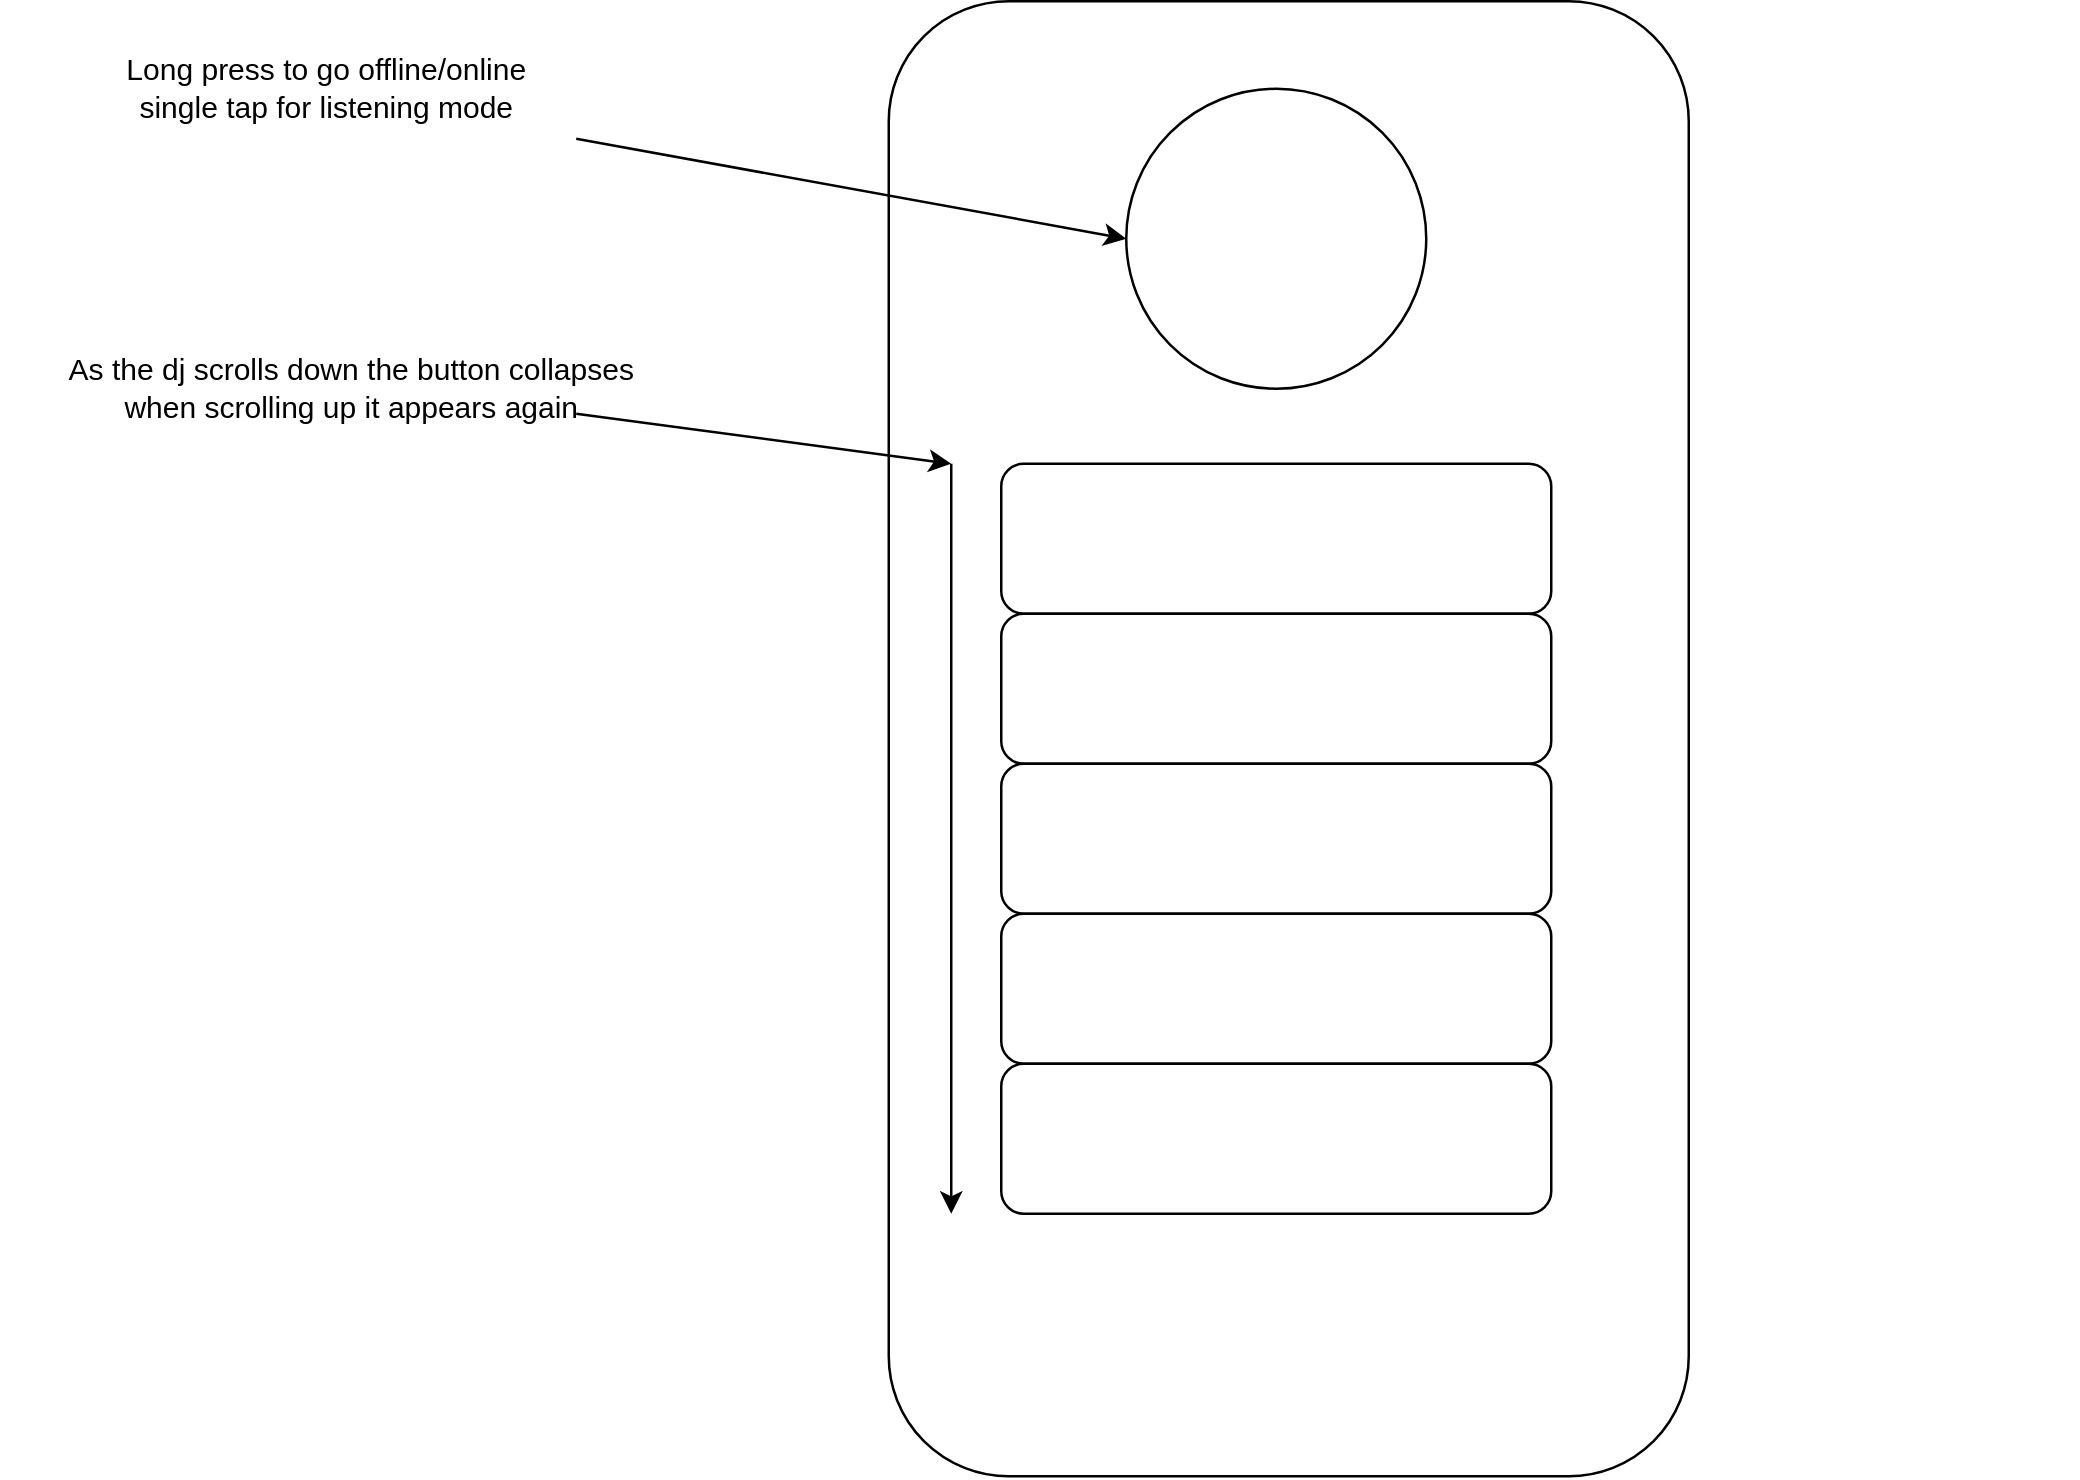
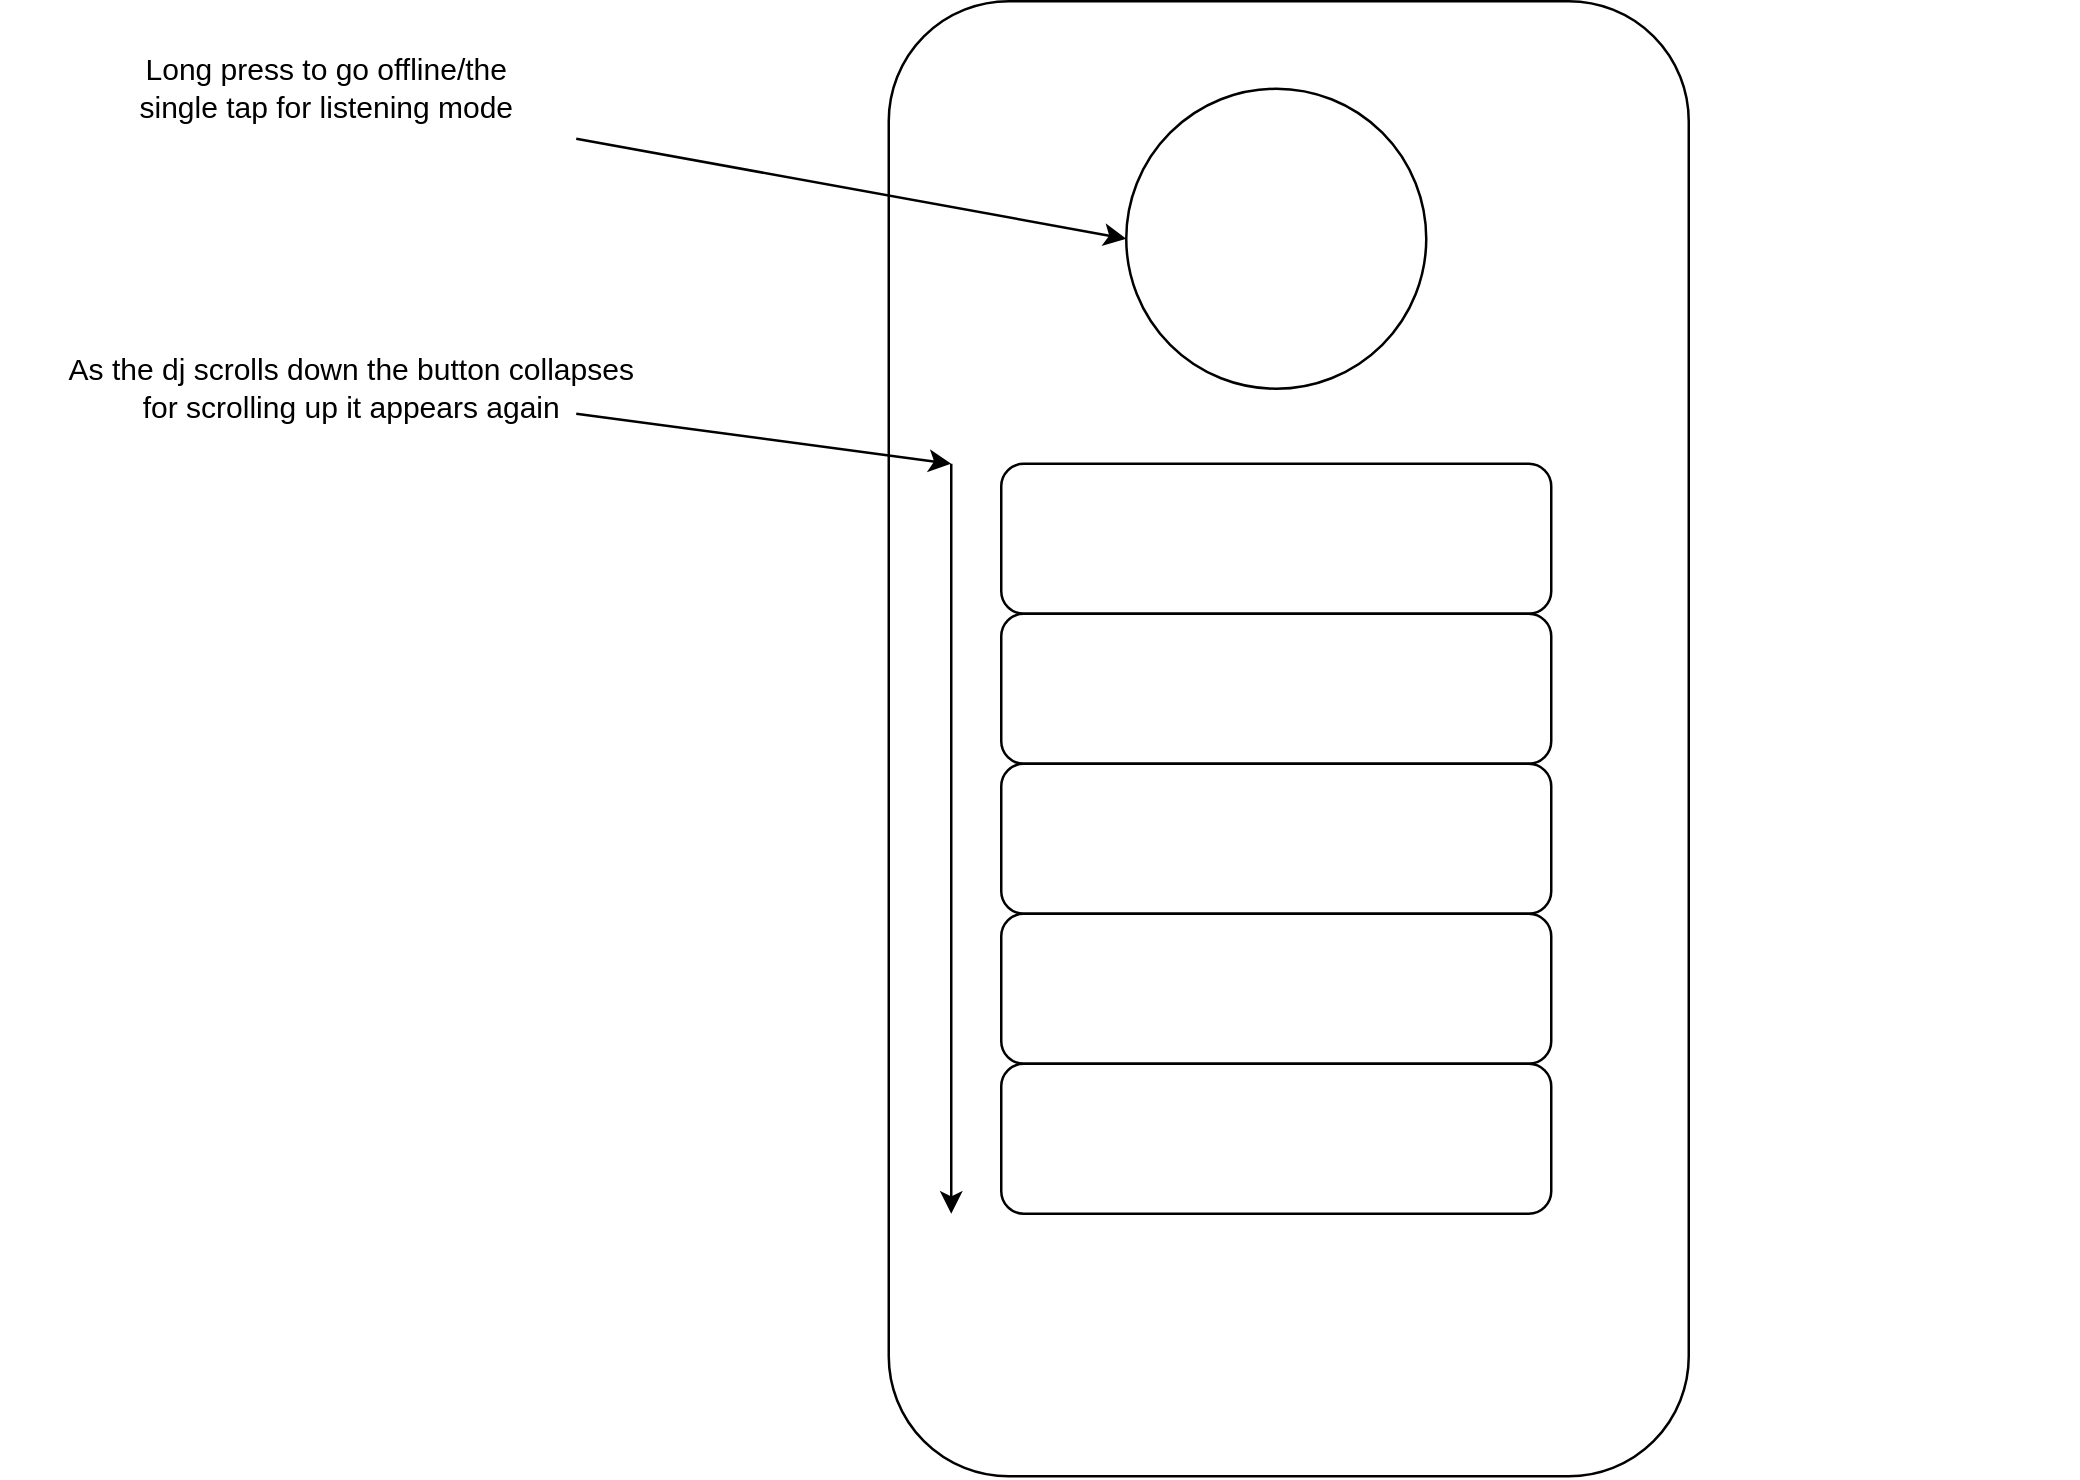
node "Long press to go offline/online single tap for listening mode": label "Long press to go offline/online single tap for listening mode" -> "Long press to go offline/the single tap for listening mode"
node "As the dj scrolls down the button collapses when scrolling up it appears again": label "As the dj scrolls down the button collapses when scrolling up it appears again" -> "As the dj scrolls down the button collapses for scrolling up it appears again"
